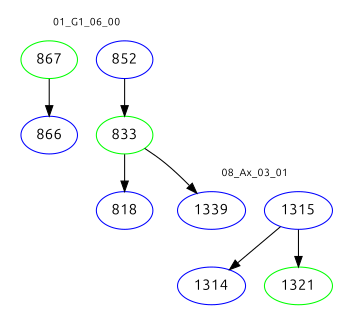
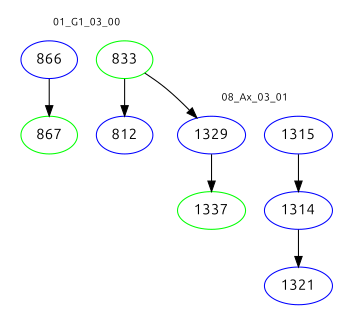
cluster "01_G1_06_00": label "01_G1_06_00" -> "01_G1_03_00"
node "852": removed
edge "867" -> "866": reversed
node "818": label "818" -> "812"
node "1337": added
node "1339": label "1339" -> "1329"
edge "1315" -> "1321": now "1314" -> "1321"
node "1321": color green -> blue
